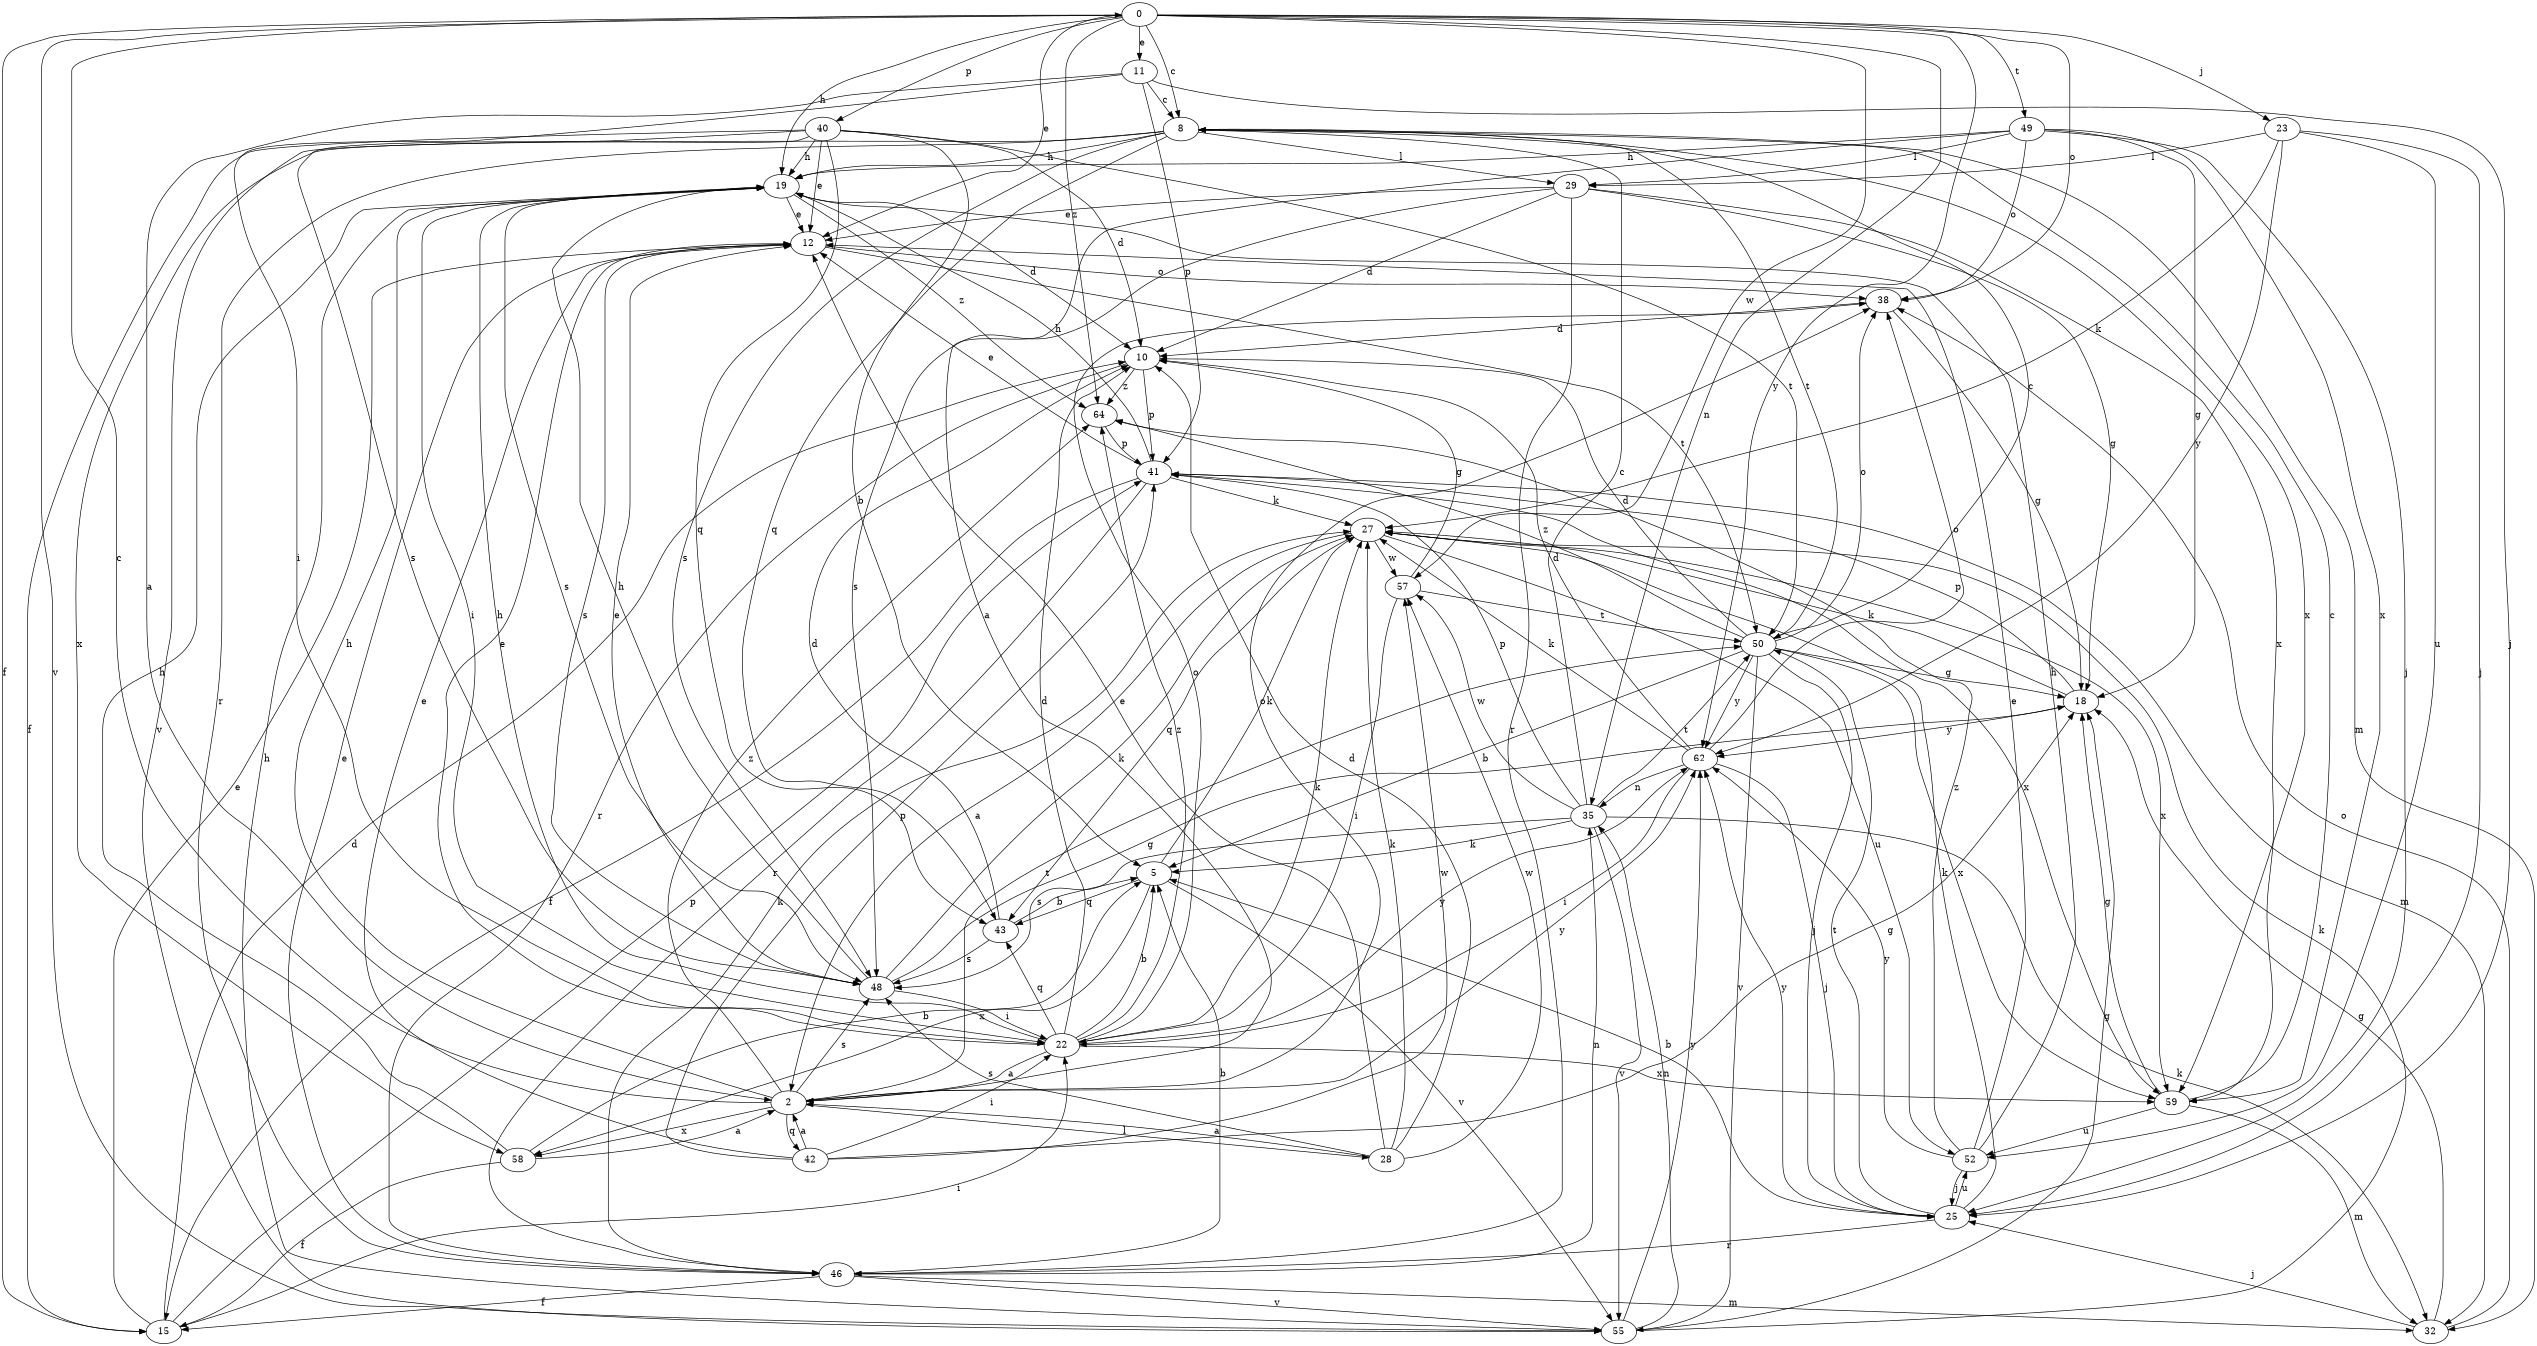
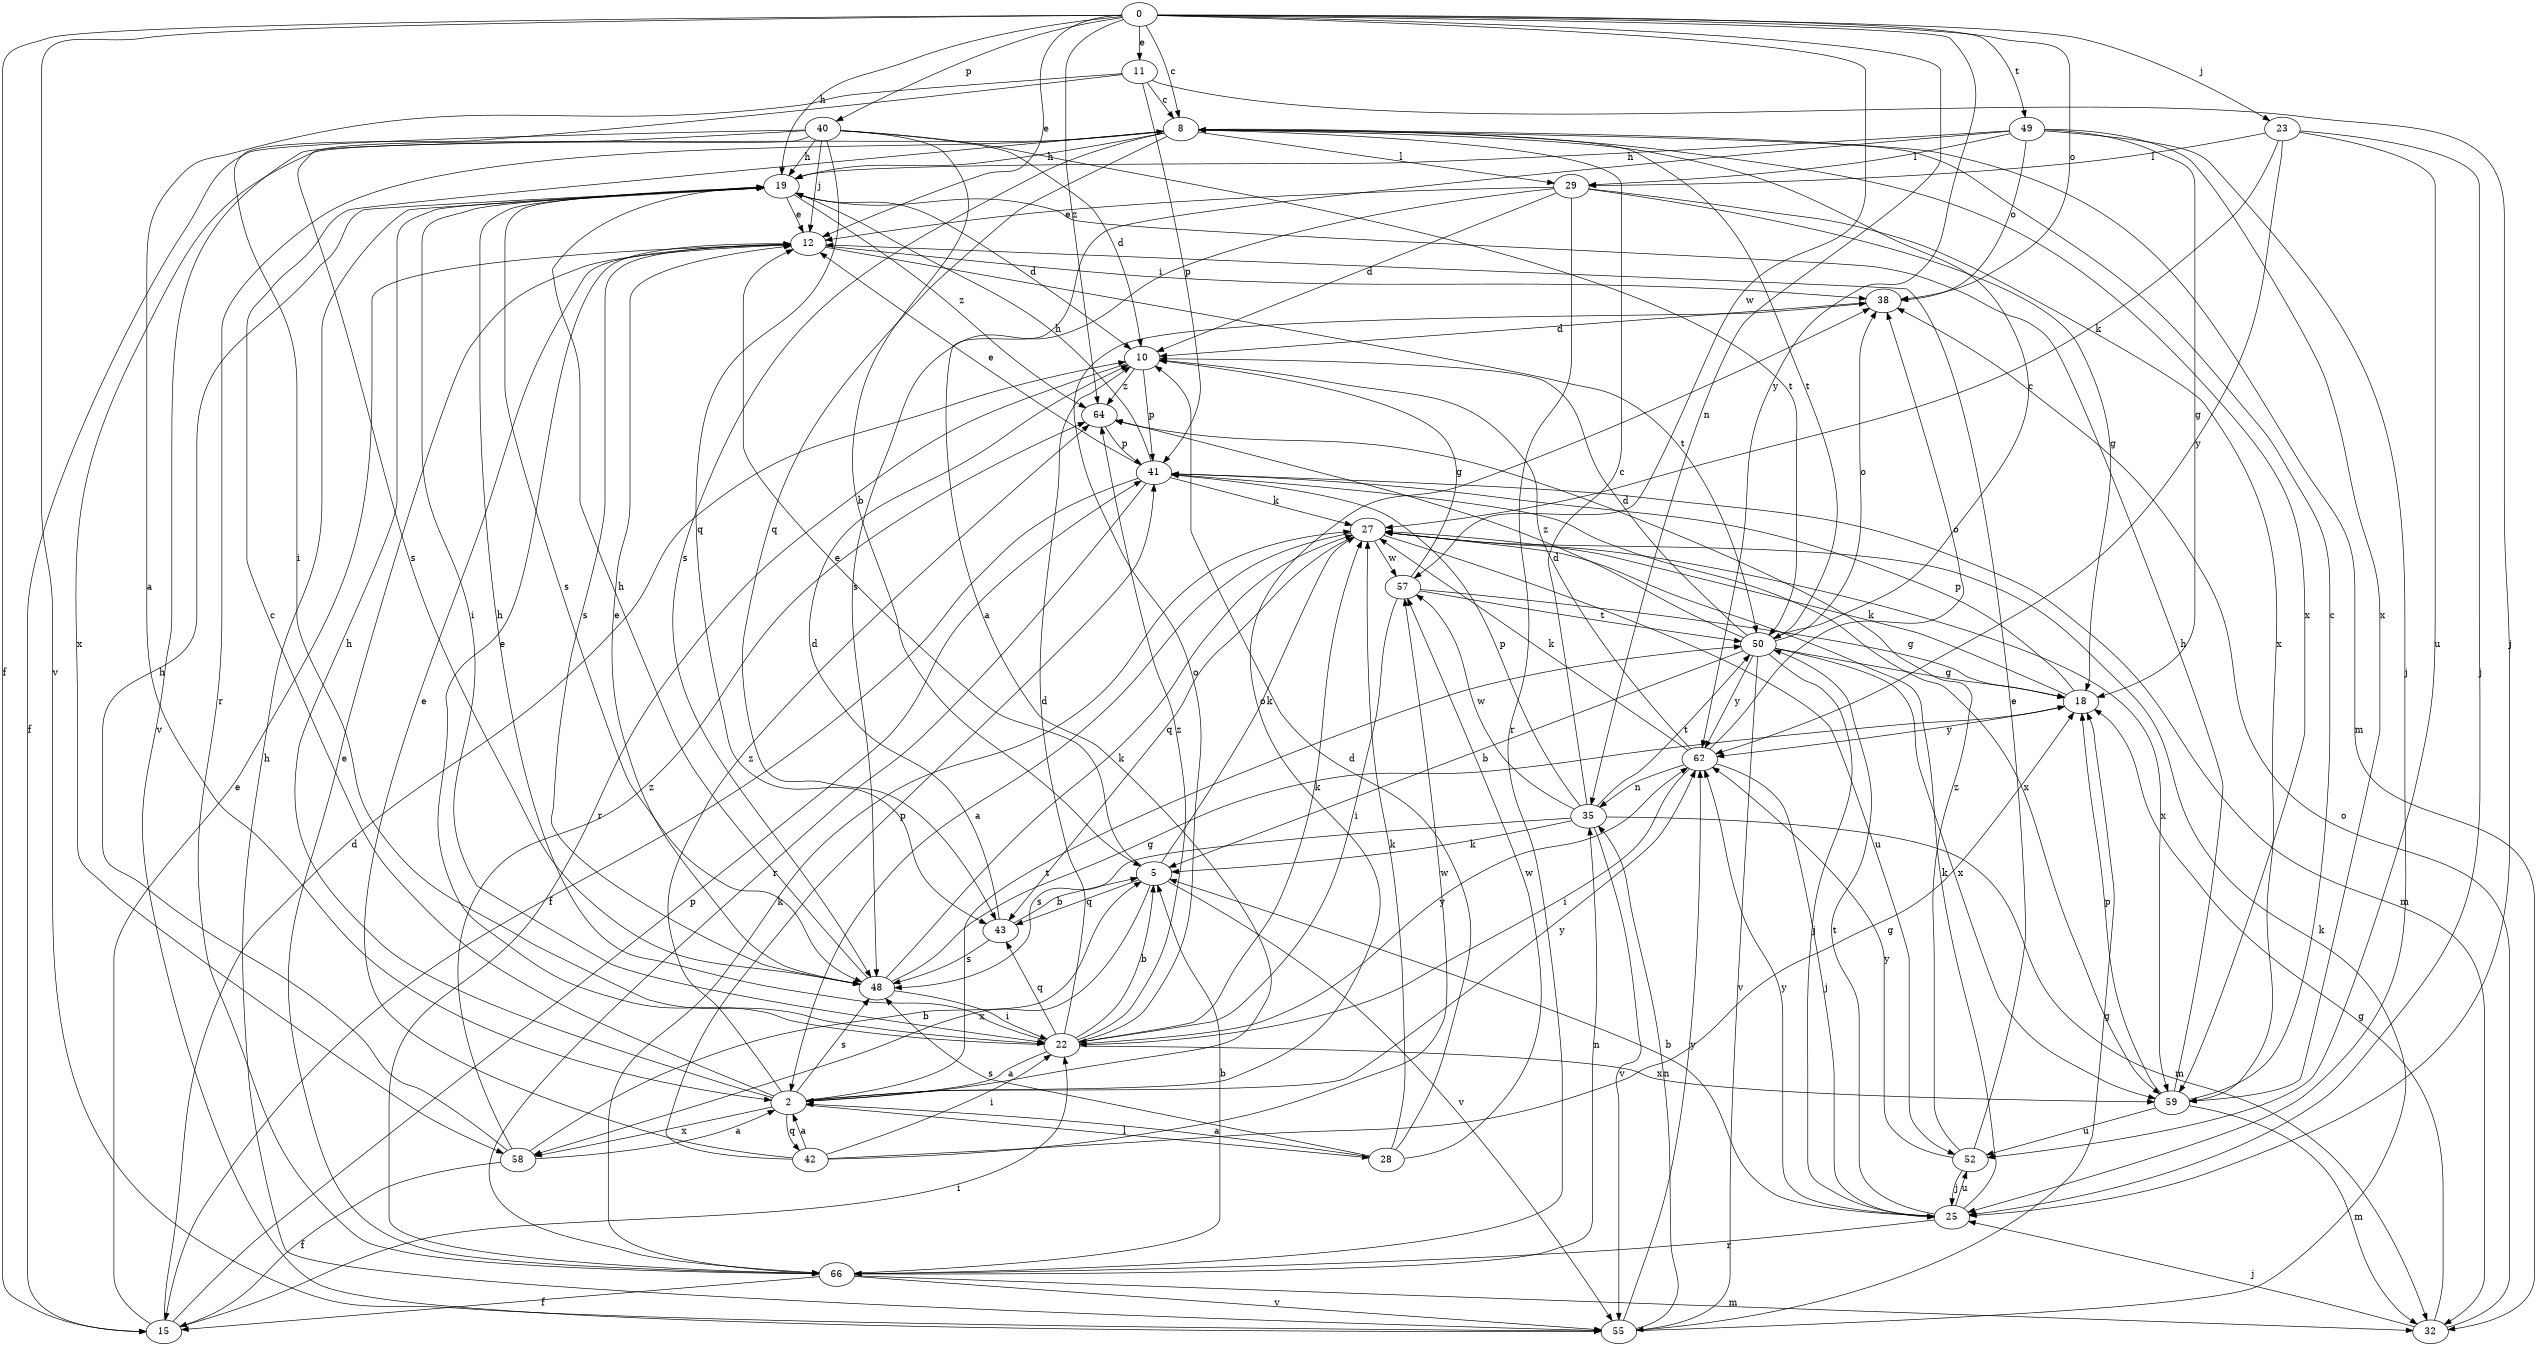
edge "40" -> "12": label "e" -> "j"
edge "12" -> "38": label "o" -> "i"
edge "52" -> "19": now "59" -> "19"
edge "2" -> "0": now "2" -> "8"
edge "38" -> "18": now "57" -> "18"
edge "28" -> "12": now "5" -> "12"
edge "58" -> "64": added, label "z"
edge "59" -> "18": label "g" -> "p"
edge "35" -> "32": label "k" -> "m"
node "46": label "46" -> "66"
